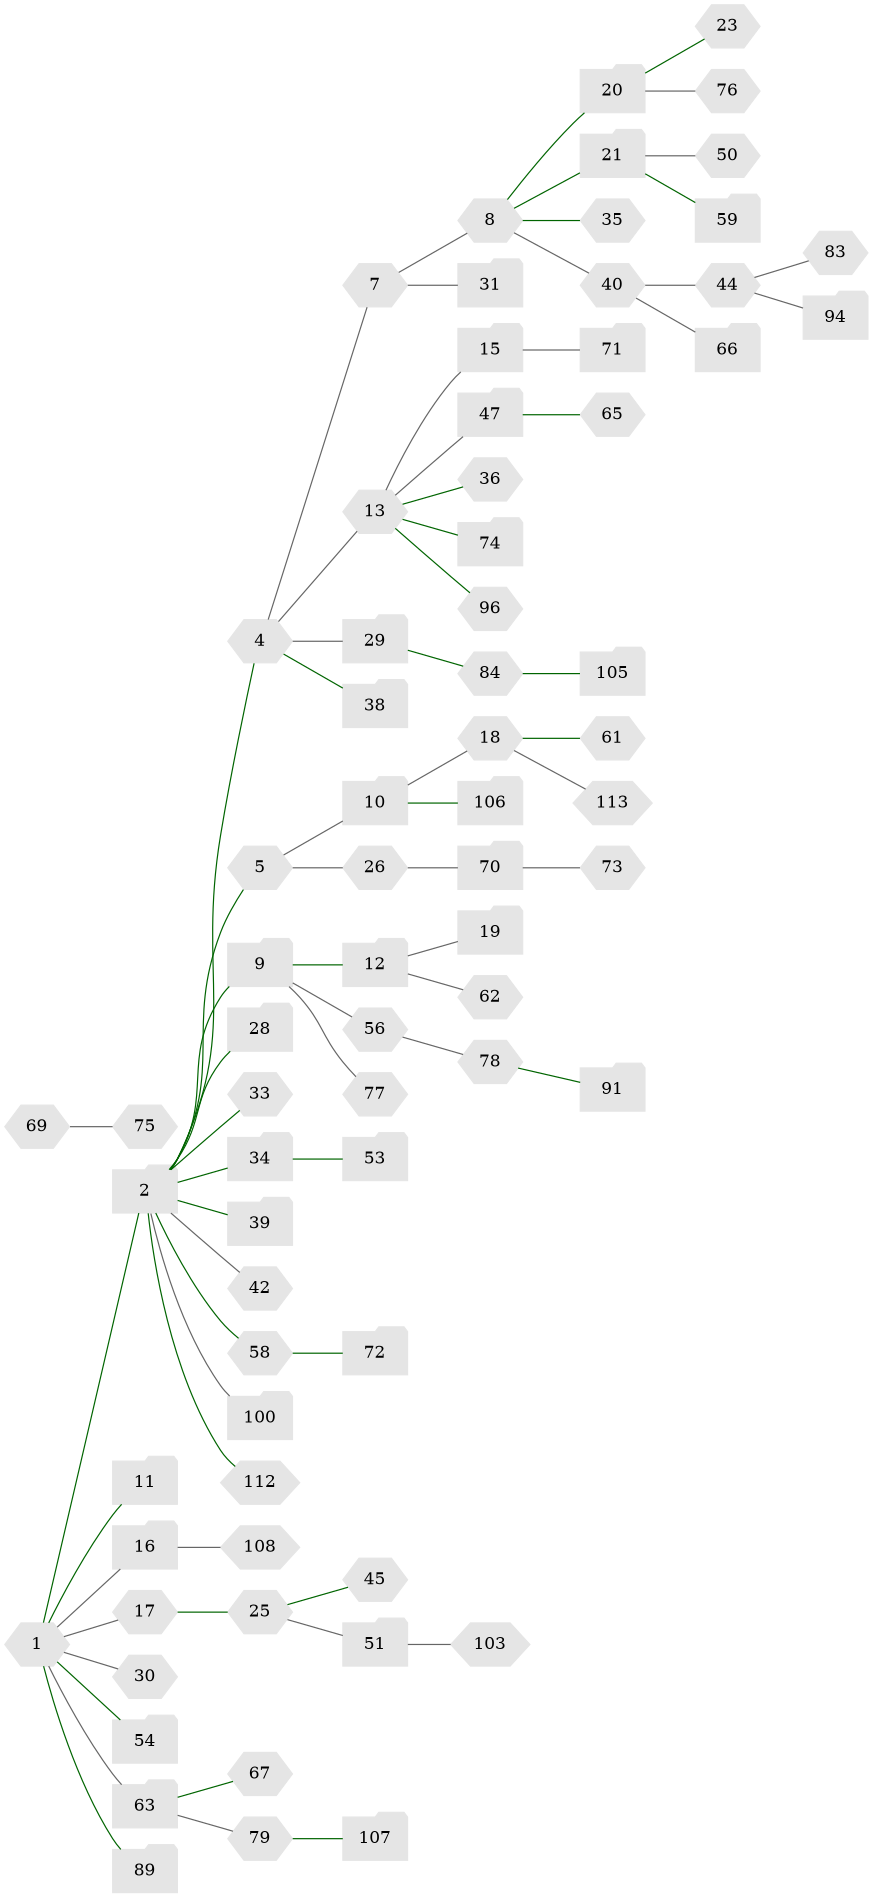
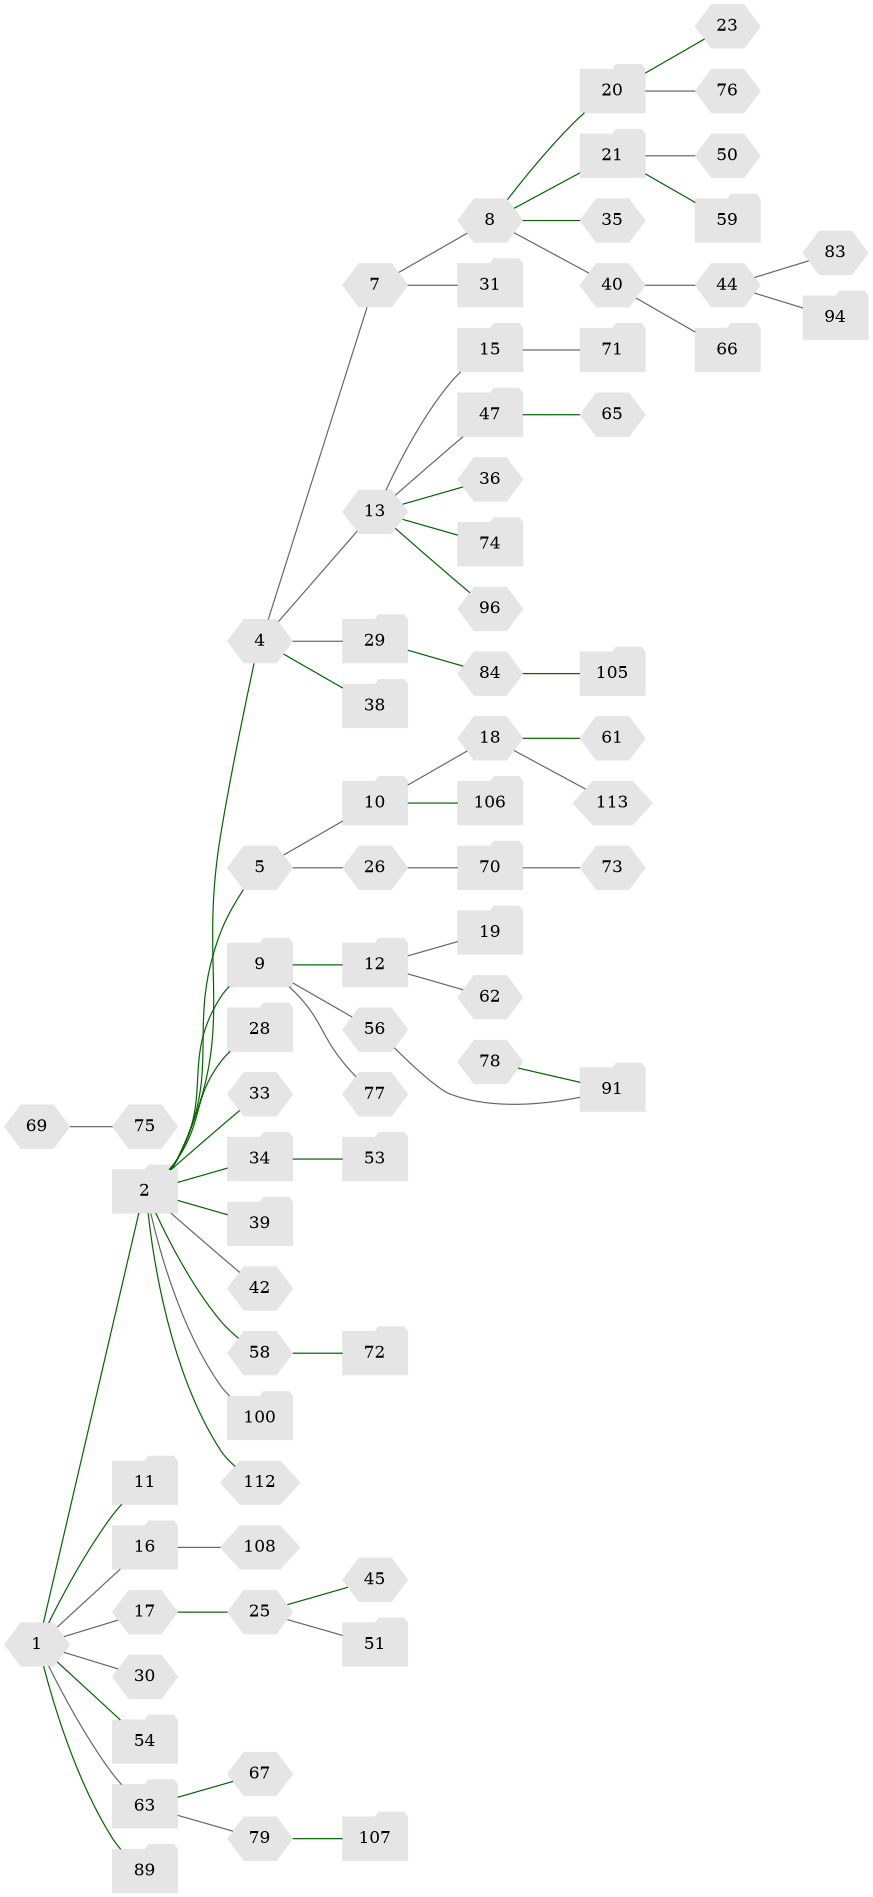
edge "56" -- "78": now "56" -- "91"
node "103": removed
